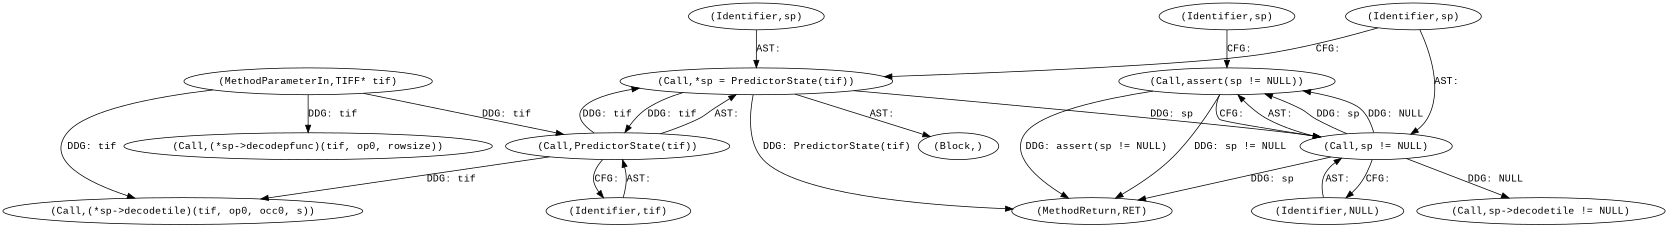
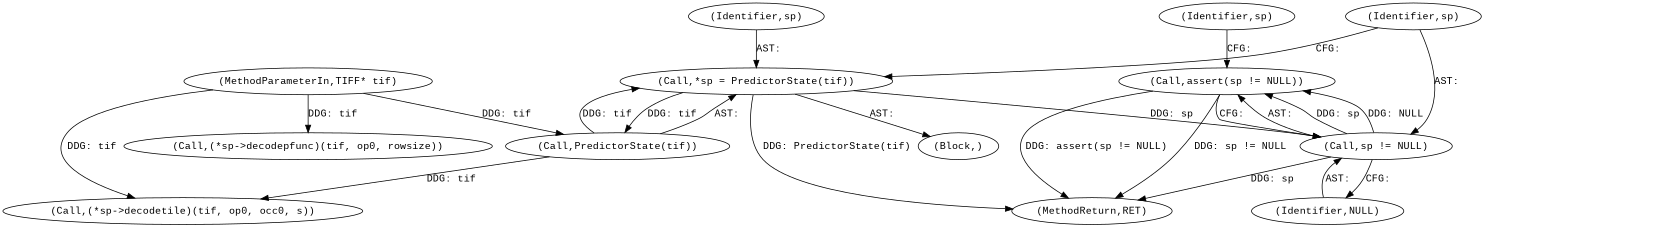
node "(Identifier,tif)": removed
node "(Call,sp->decodetile != NULL)": removed
